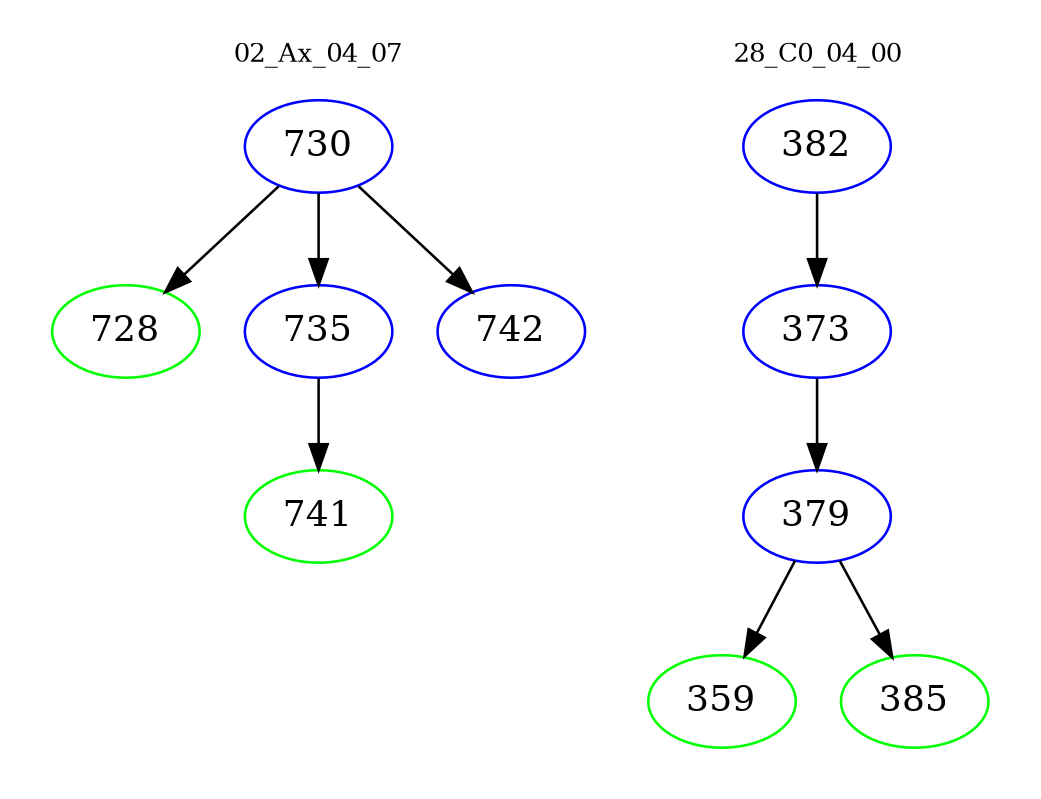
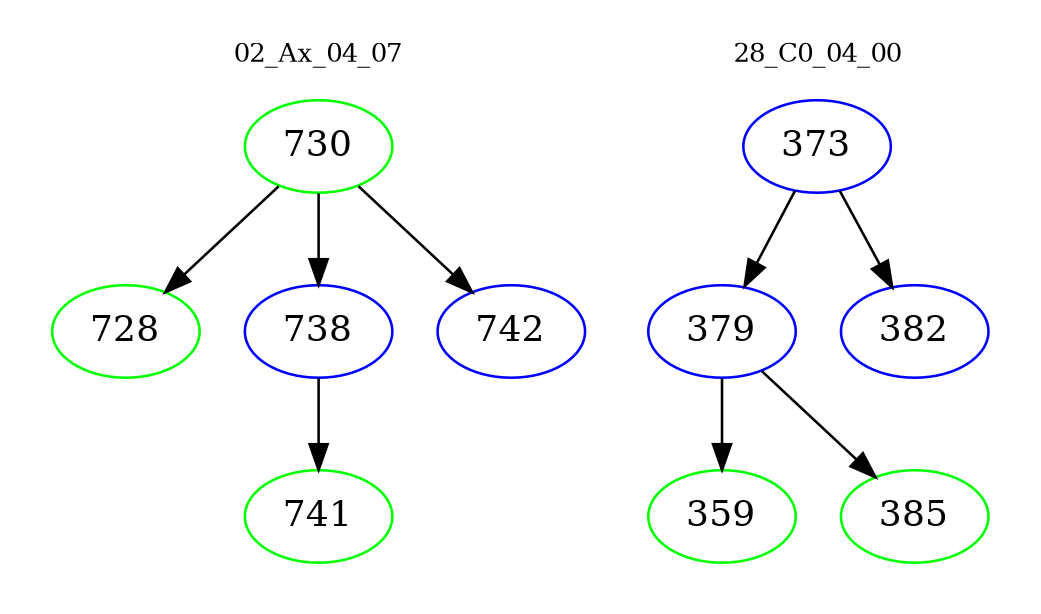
node "730": color blue -> green
edge "382" -> "373": reversed
node "735": label "735" -> "738"
